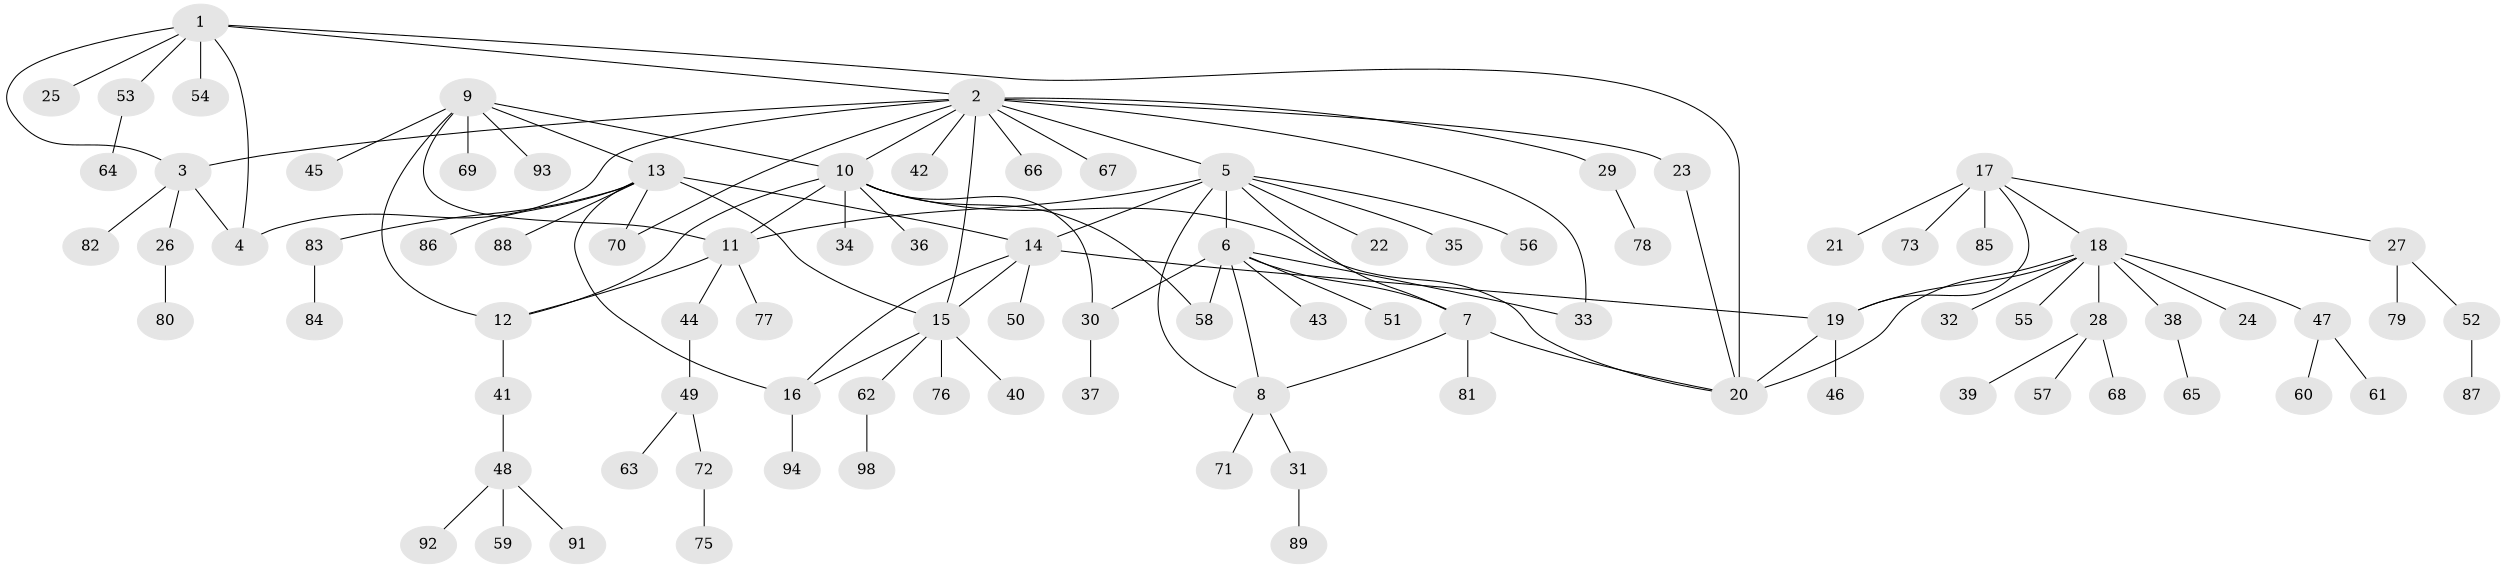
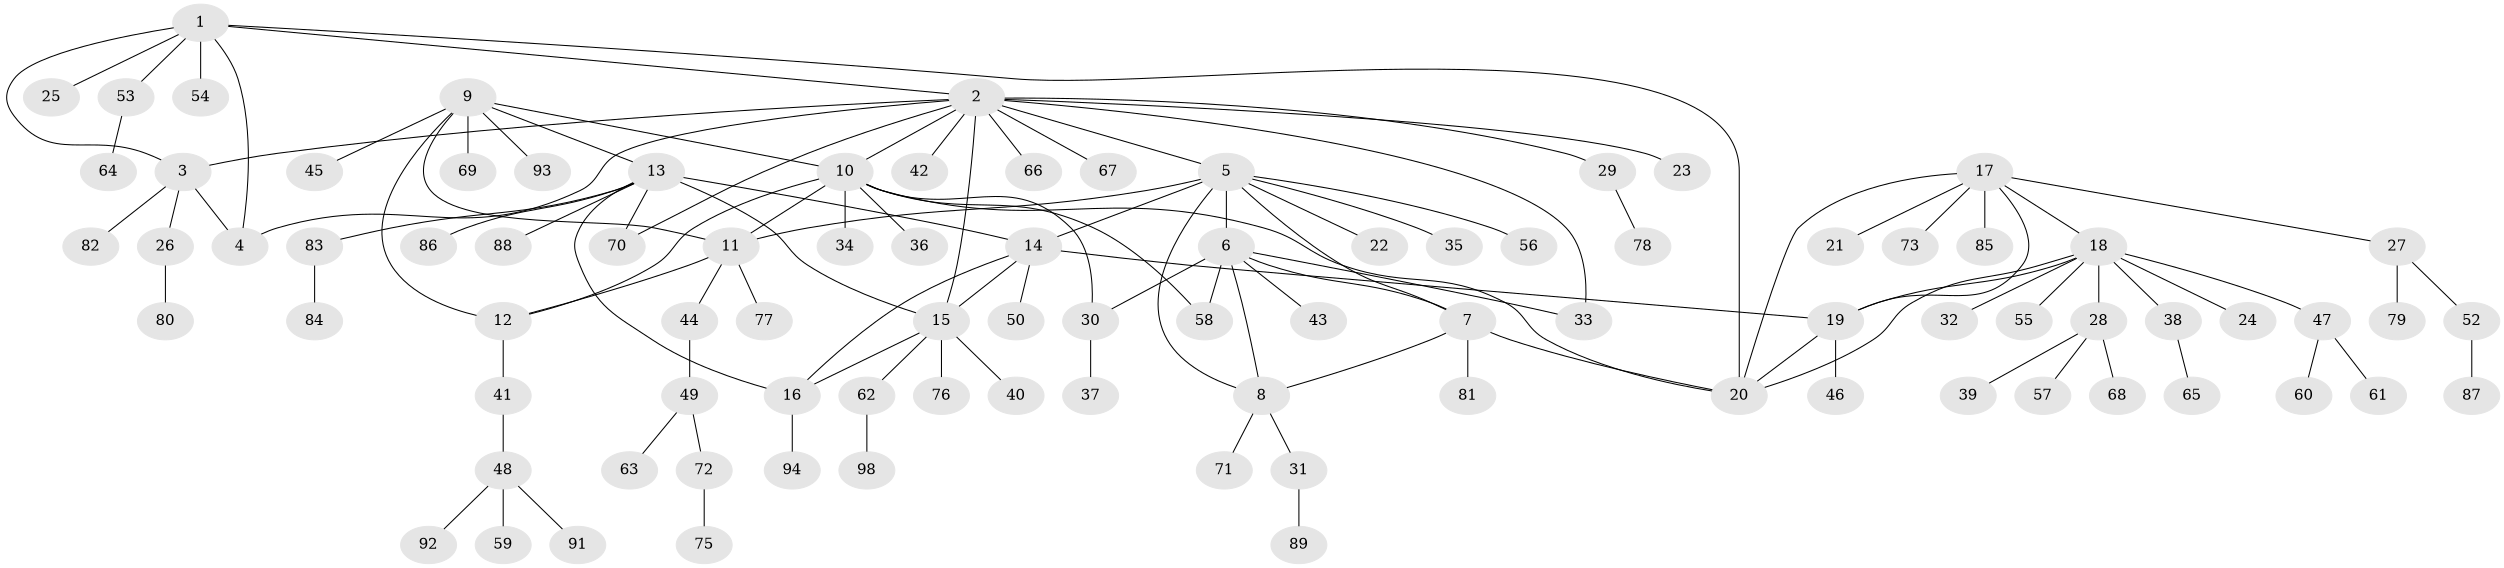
edge "23" -- "20": now "17" -- "20"
node "51": removed
